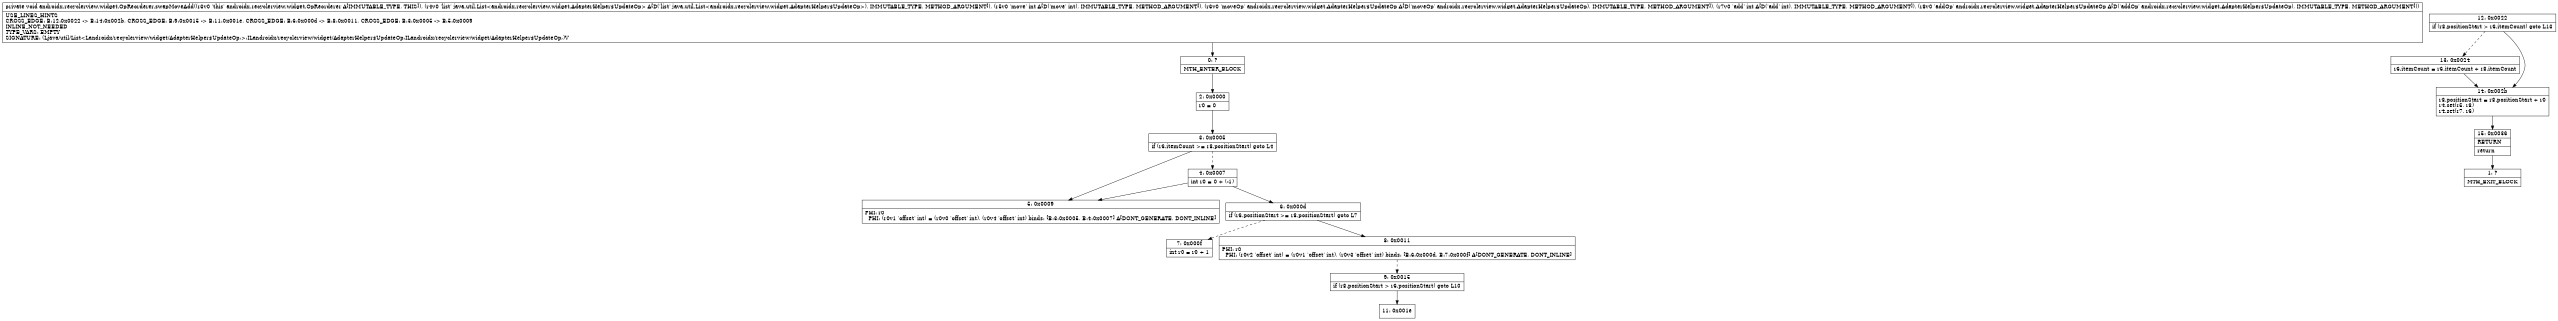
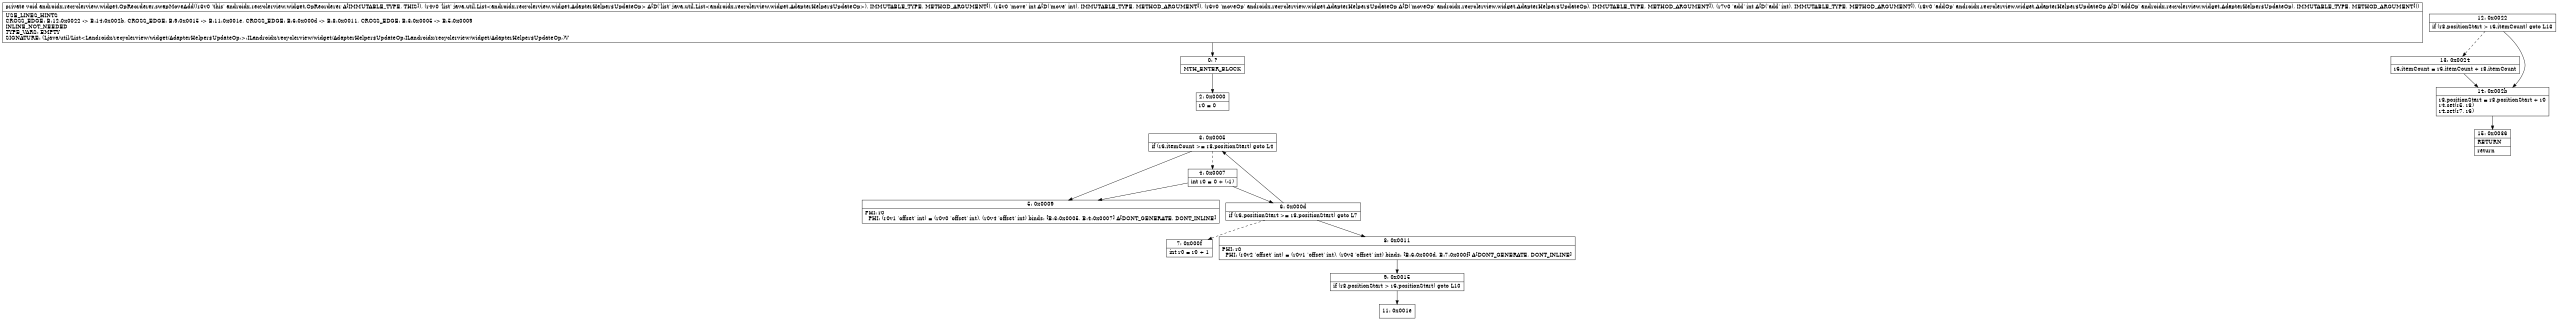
edge "2: 0x0000" -> "3: 0x0005": now "6: 0x000d" -> "3: 0x0005"
node "1: ?": removed
edge "8: 0x0011" -> "9: 0x0015": style dashed -> solid
